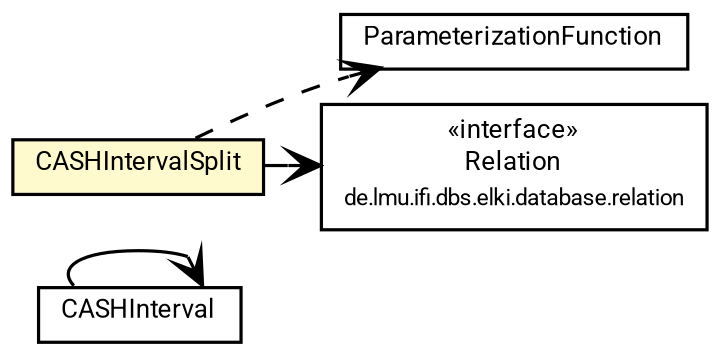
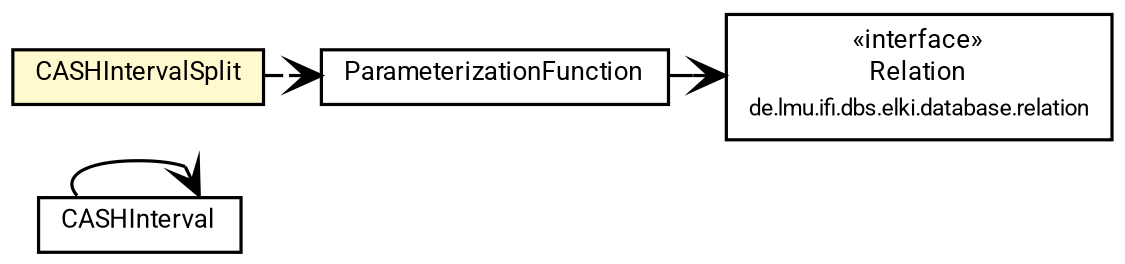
edge "CASHIntervalSplit" -> "Relation": now "ParameterizationFunction" -> "Relation"
